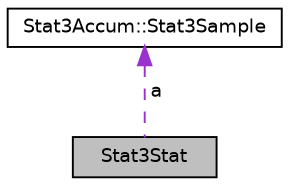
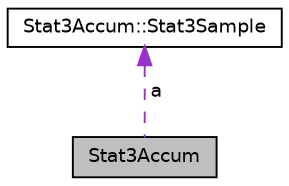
node "Stat3Stat": label "Stat3Stat" -> "Stat3Accum"
